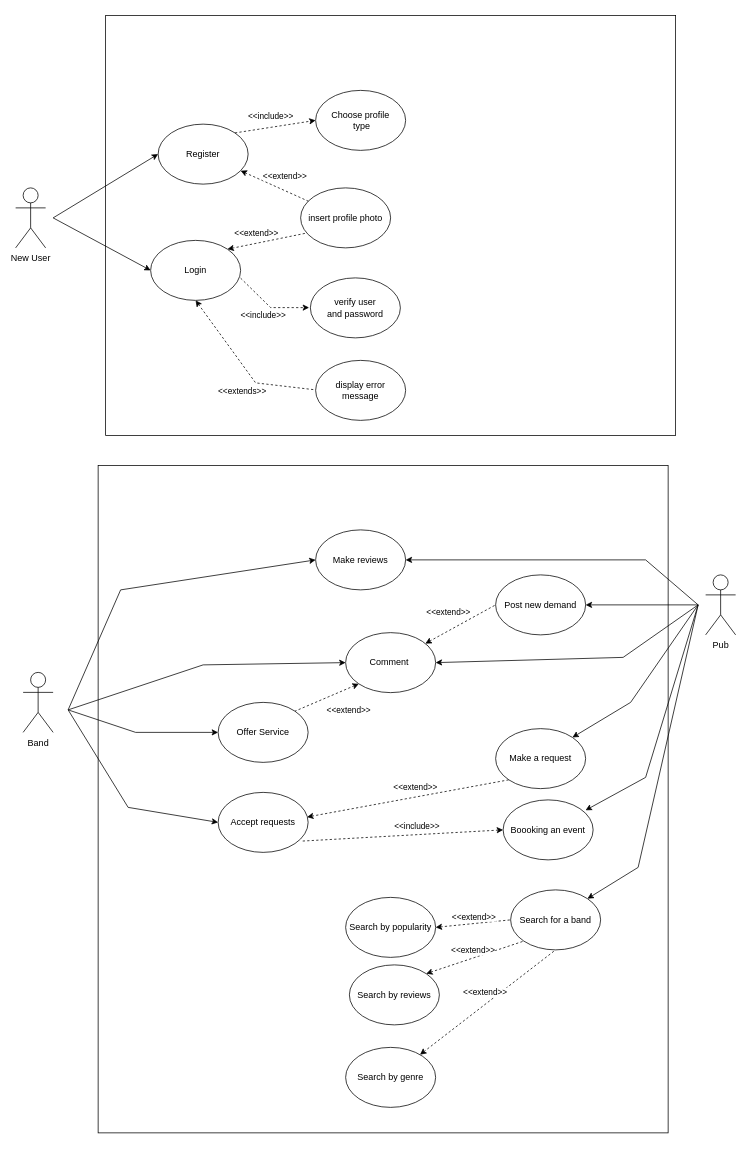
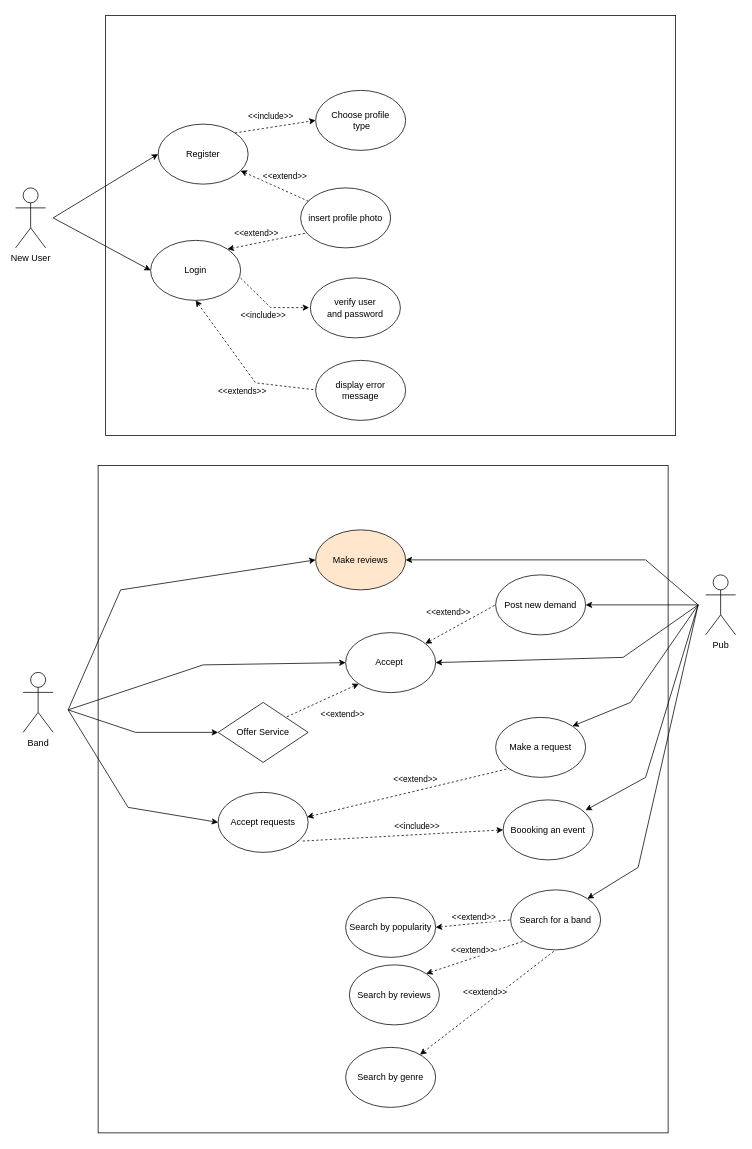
node "Make reviews": fillcolor #ffffff -> #ffe6cc
node "Comment": label "Comment" -> "Accept"
node "Offer Service": shape ellipse -> diamond
node "Make a request": moved (540, 759) -> (540, 747)
